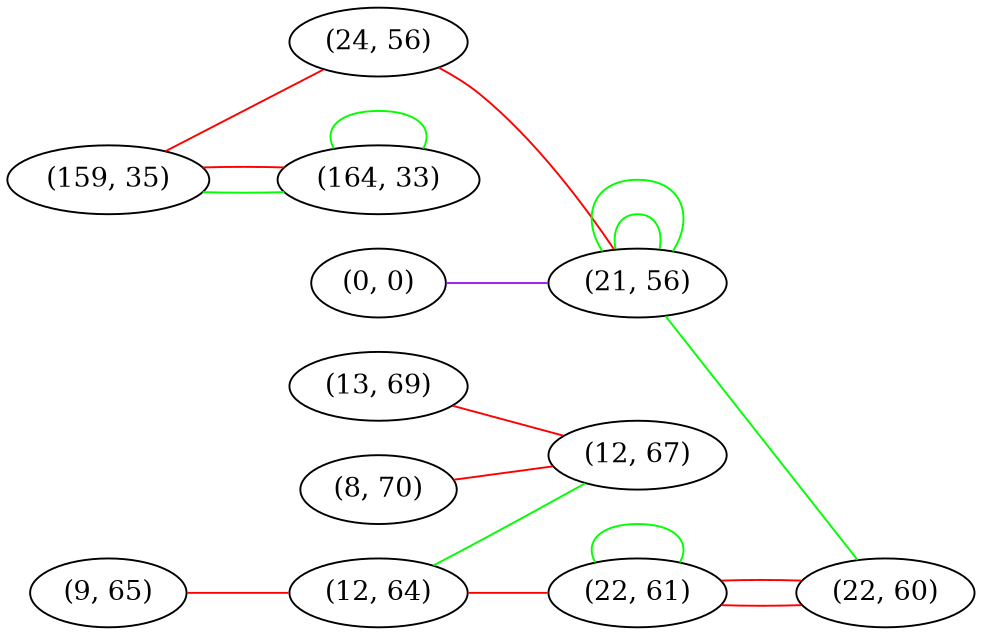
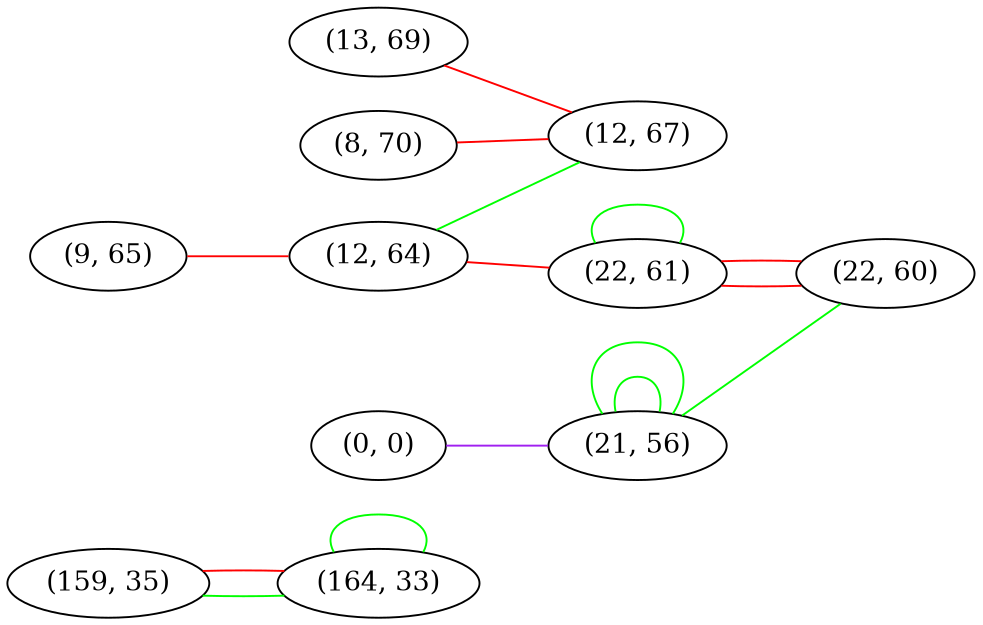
node "(24, 56)": removed
